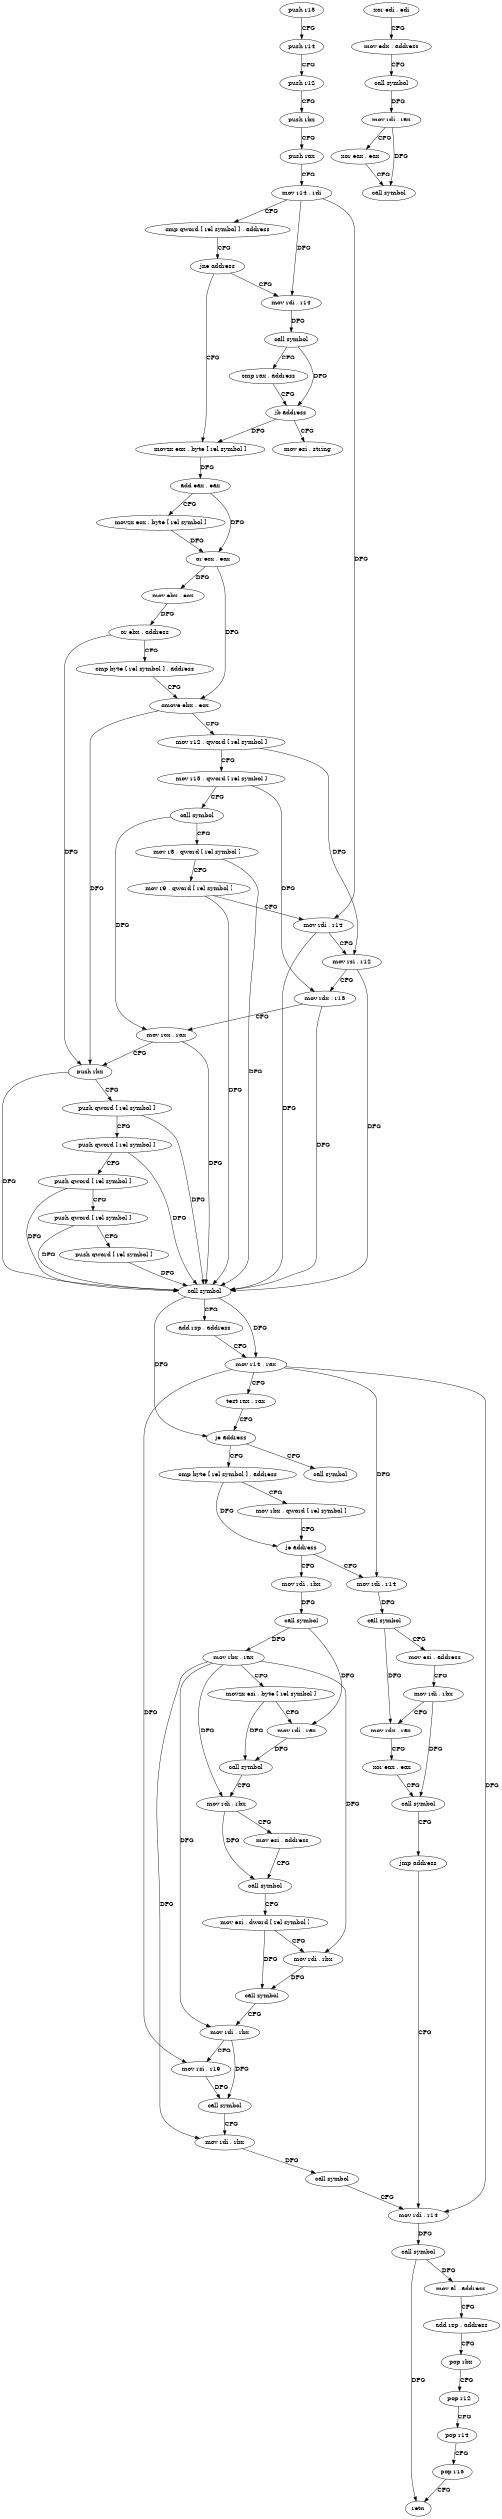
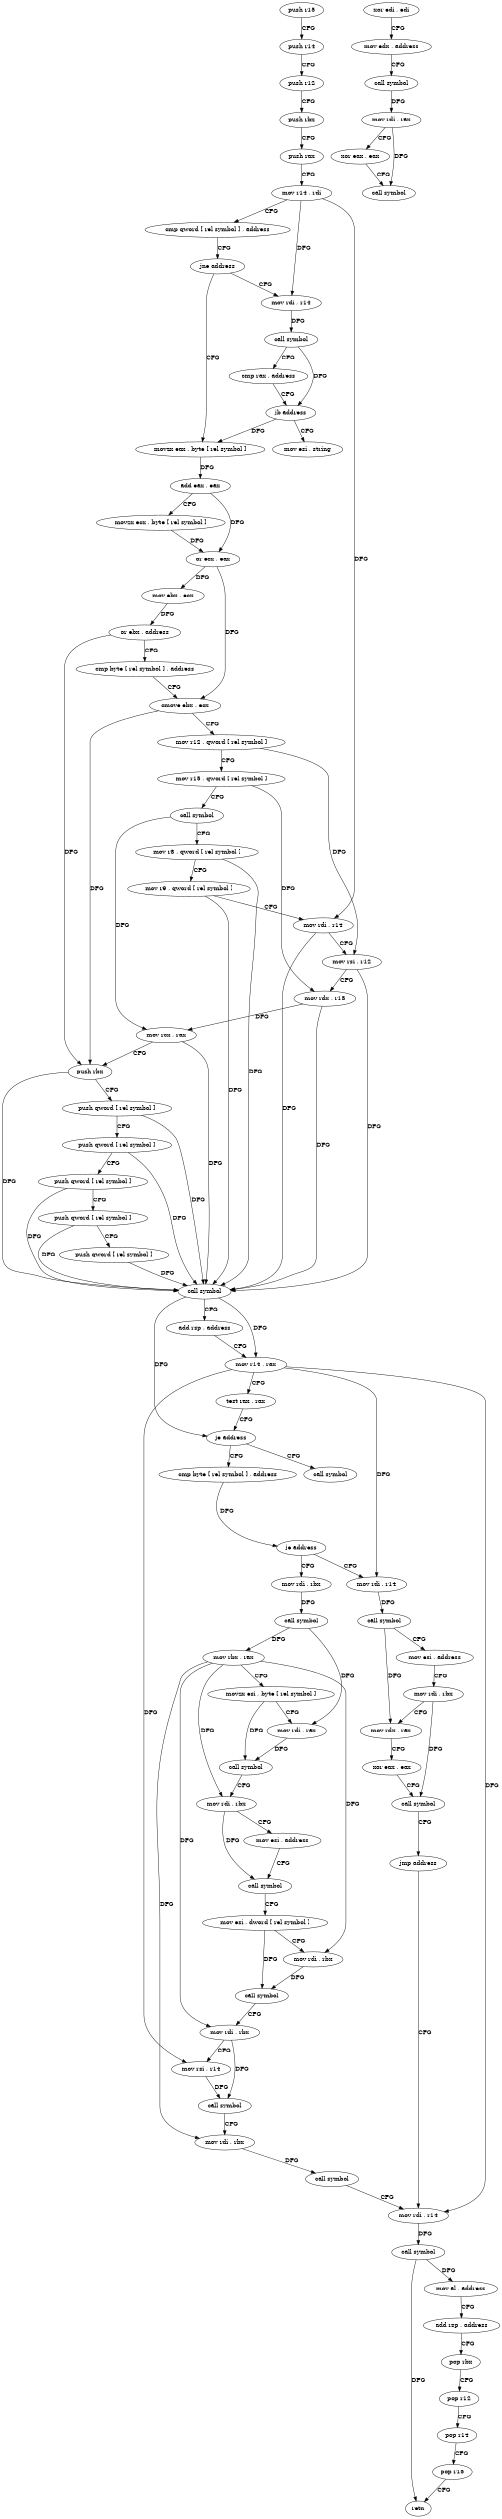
edge "mov rdx , r15" -> "mov rcx , rax": label "CFG" -> "DFG"
node "mov rbx , qword [ rel symbol ]": removed
node "mov rsi , r19": label "mov rsi , r19" -> "mov rsi , r14"
